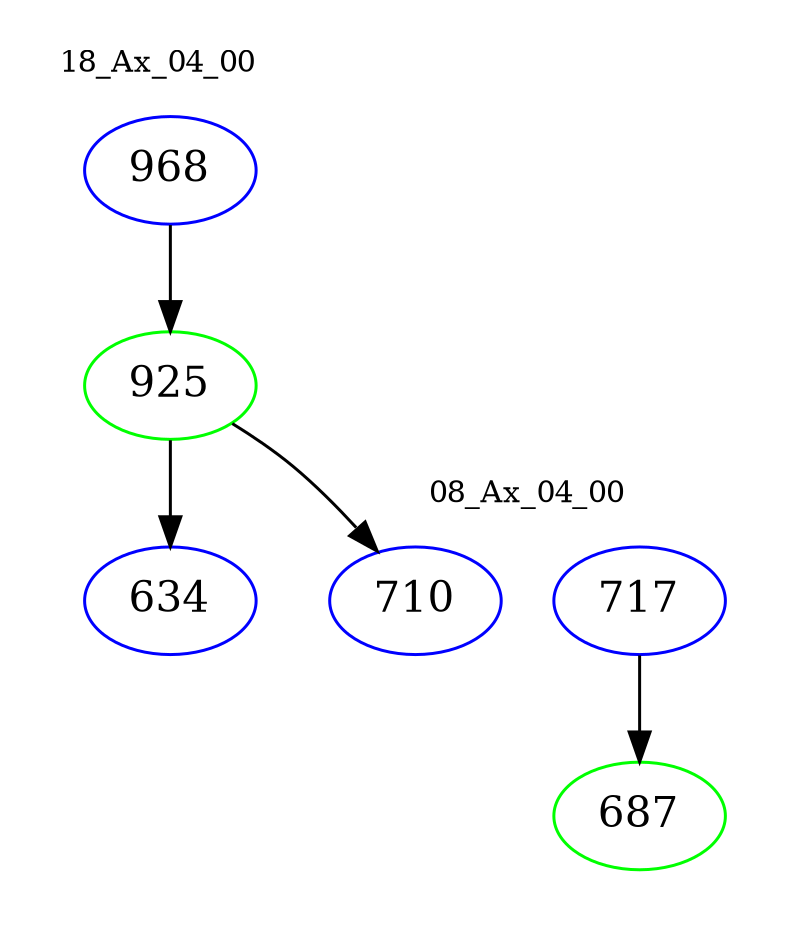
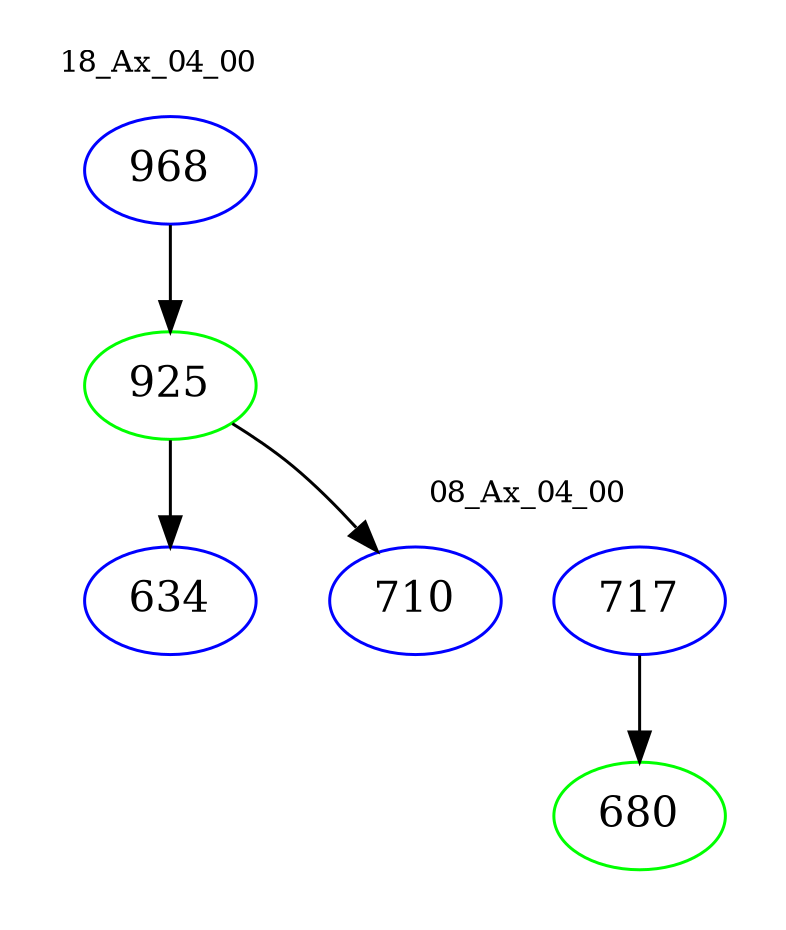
node "687": label "687" -> "680"
